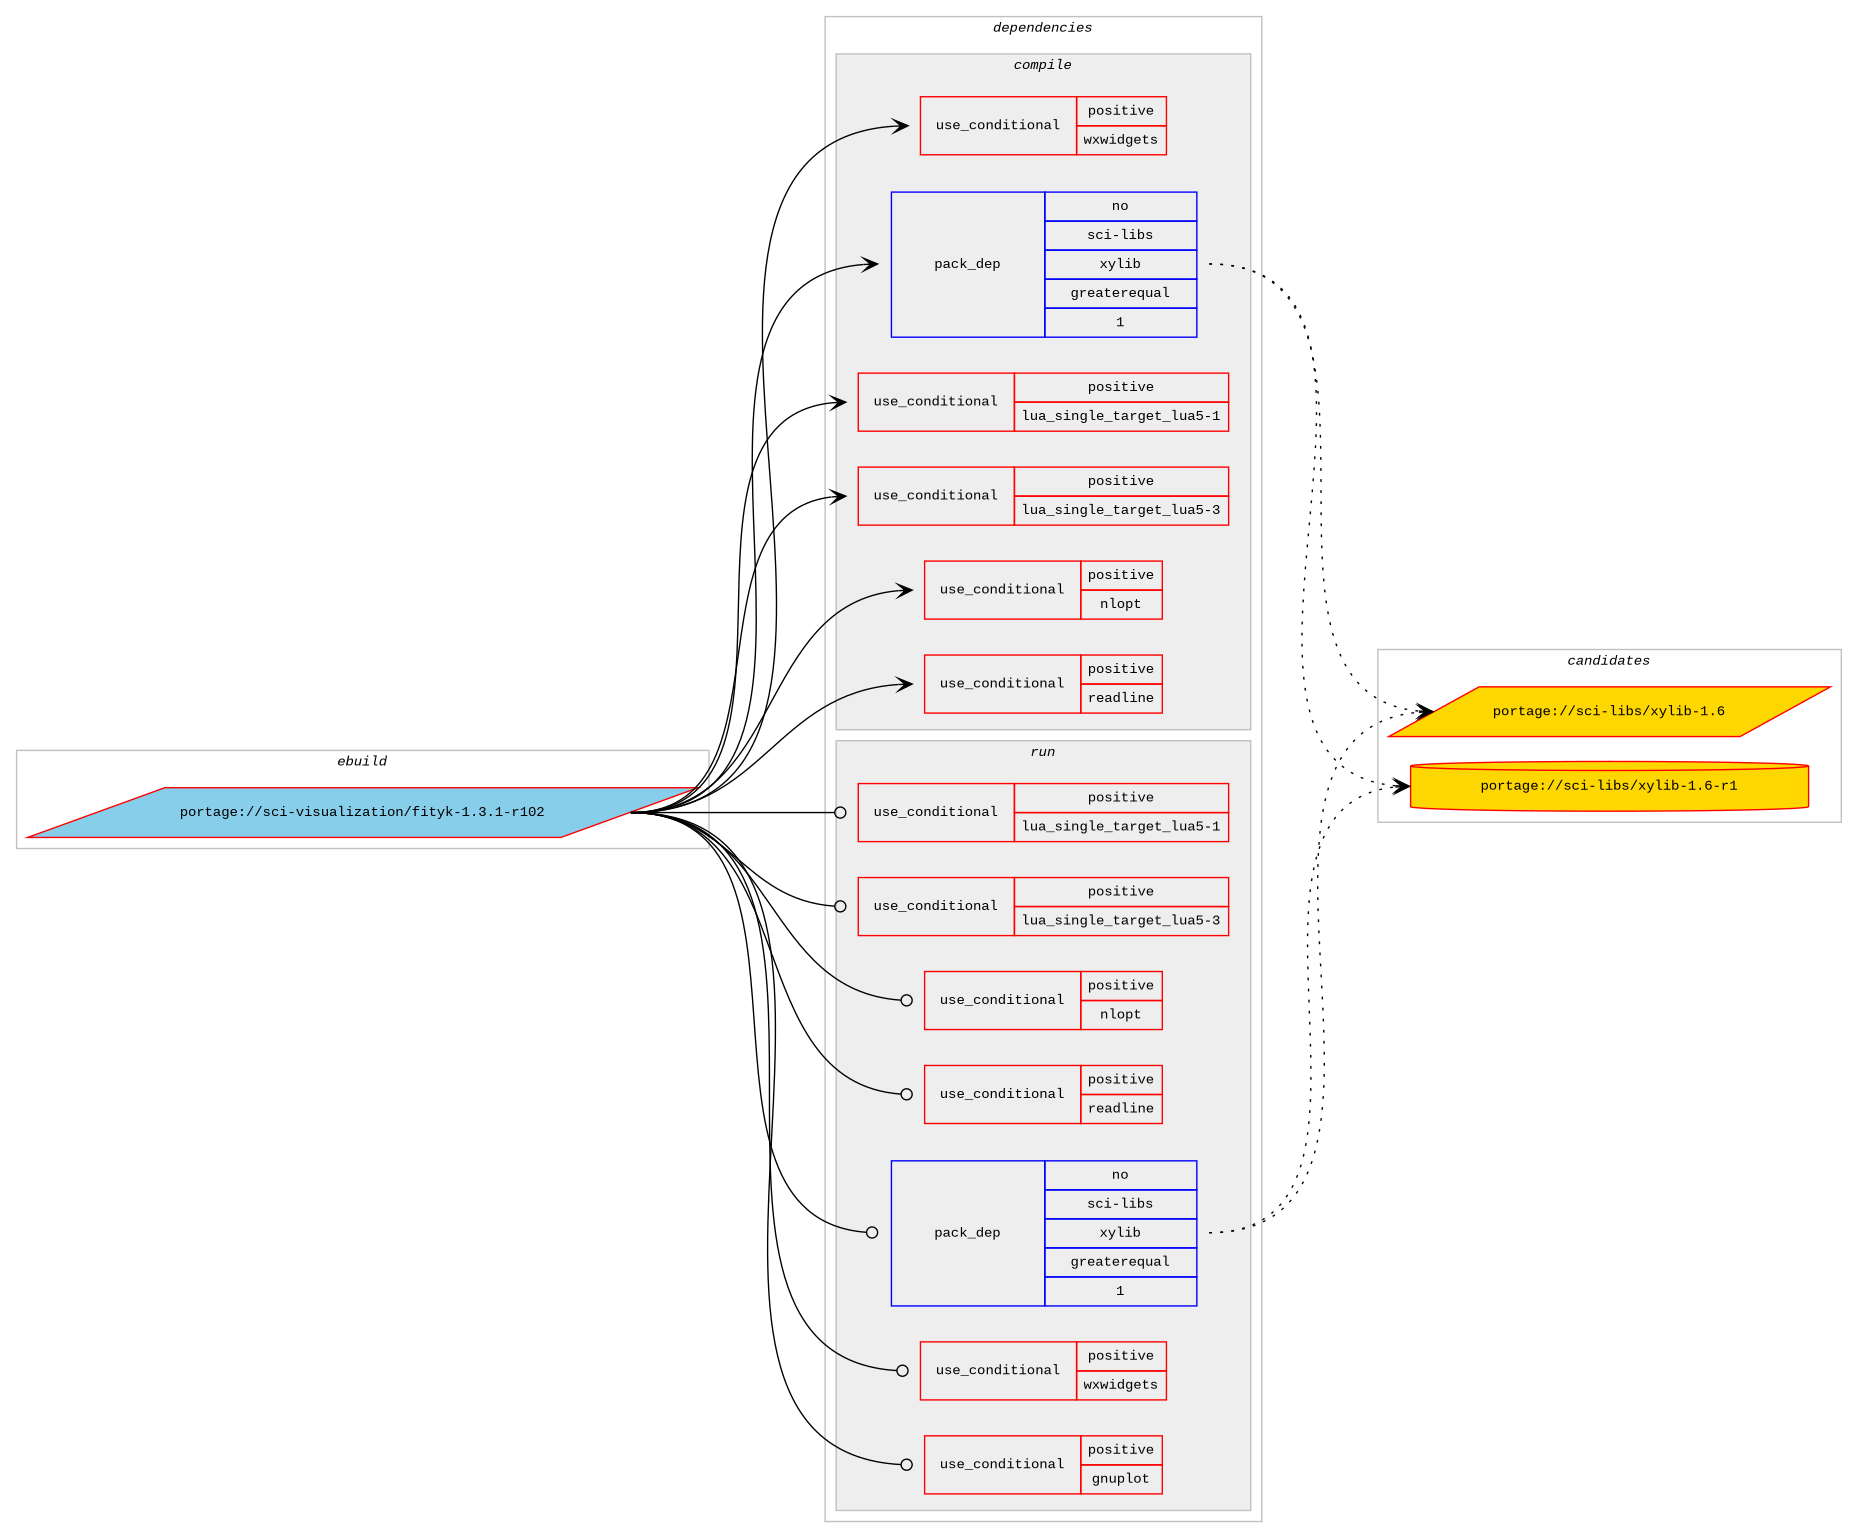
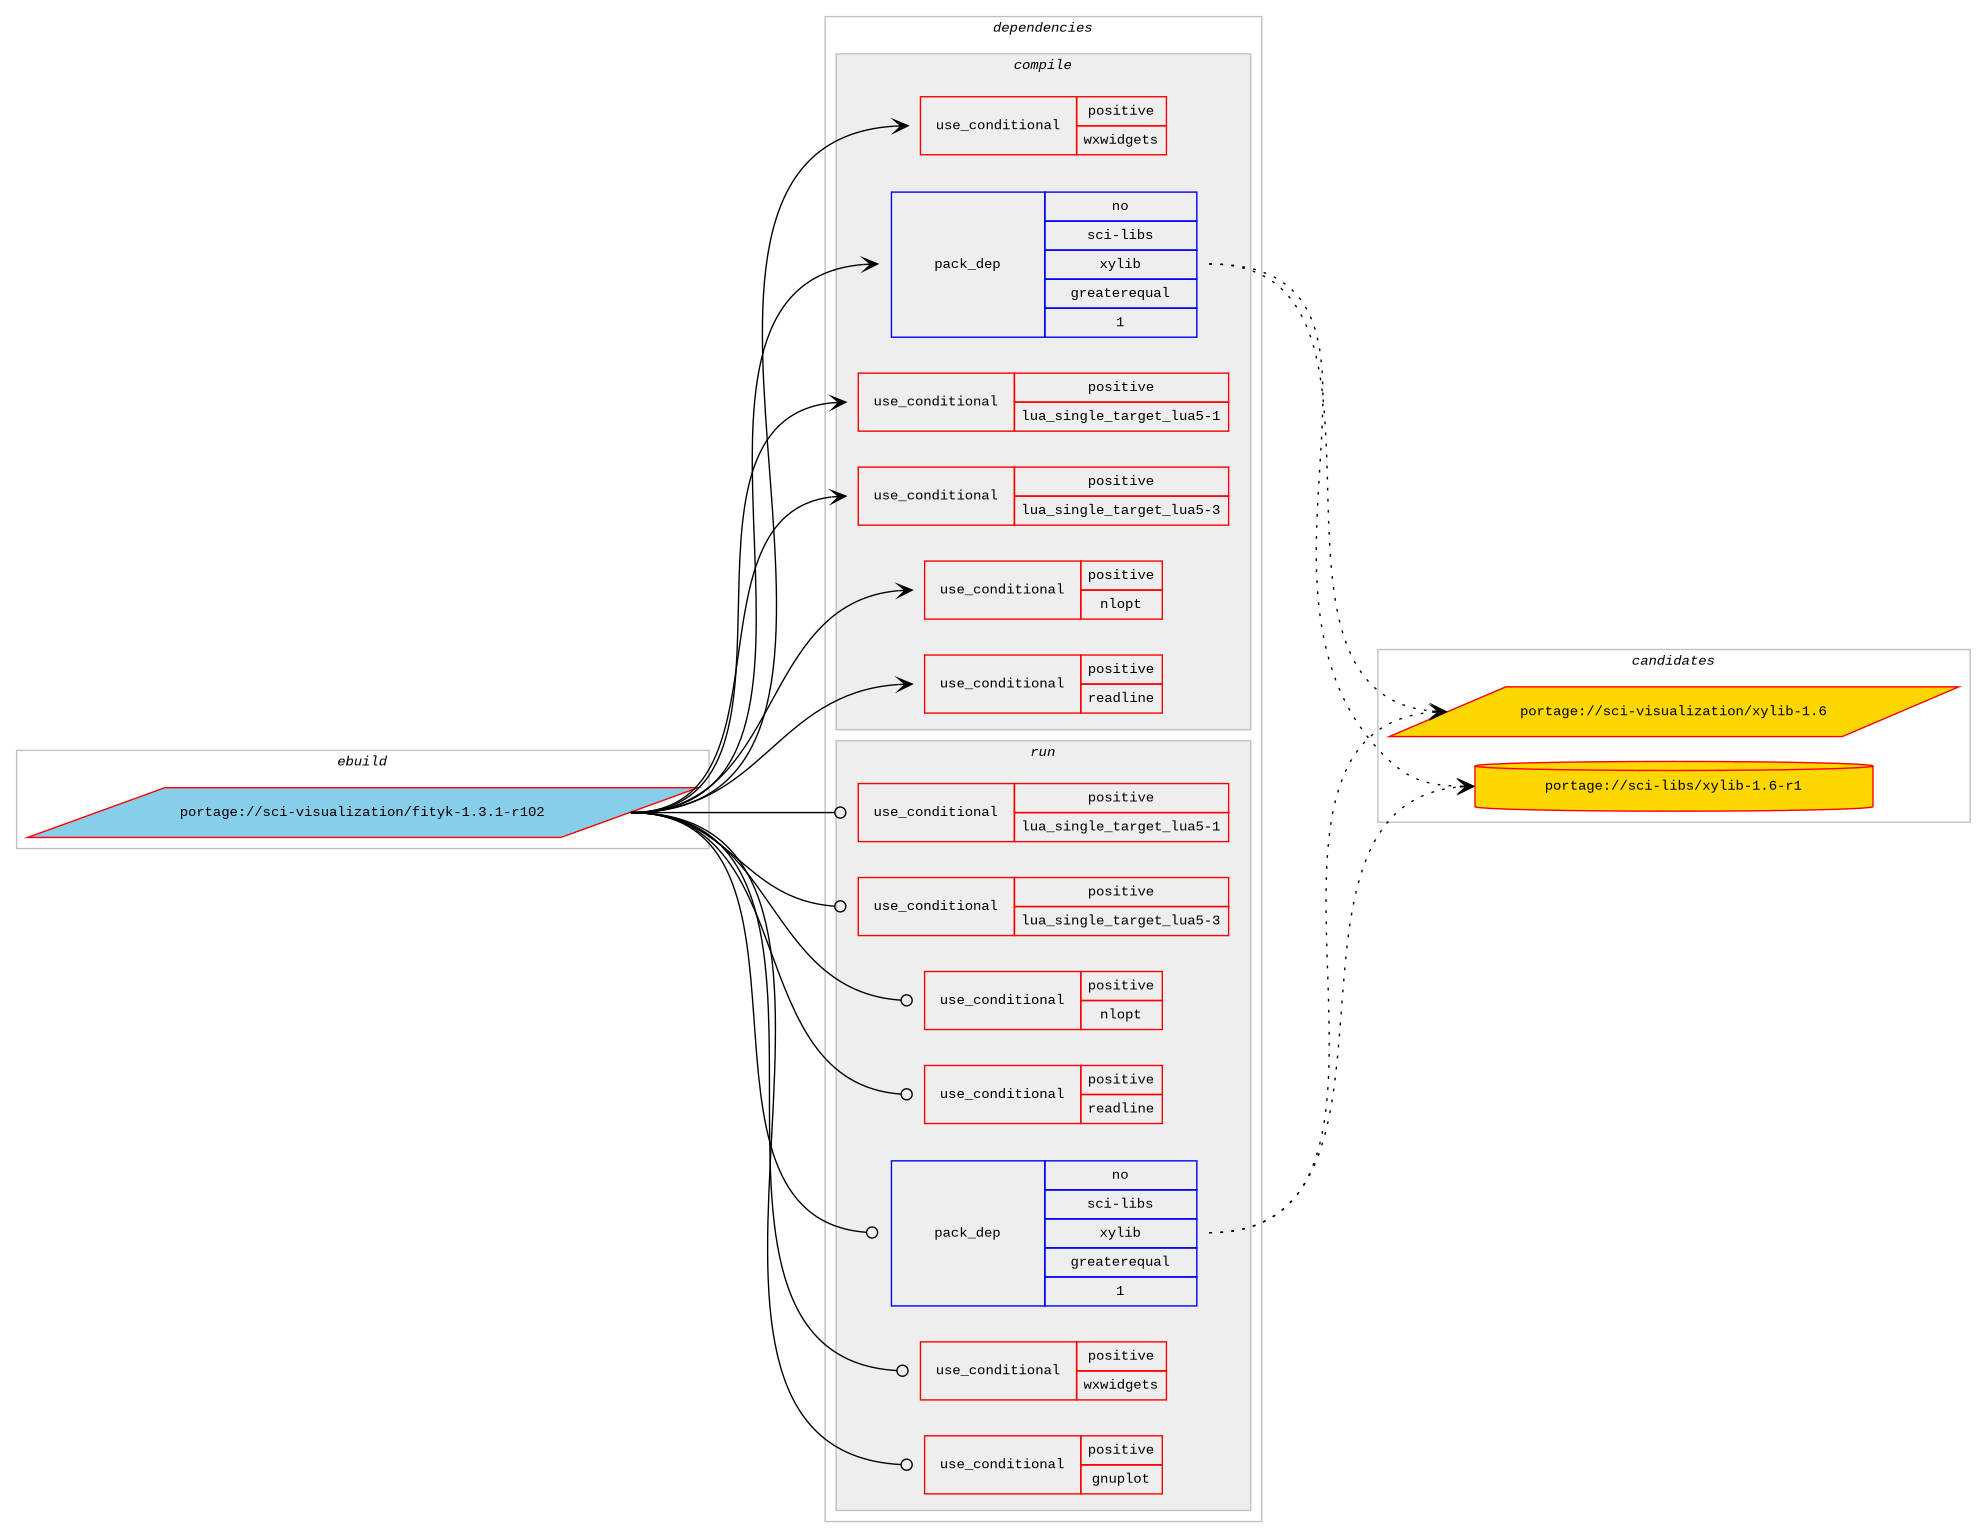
node "portage://sci-libs/xylib-1.6": label "portage://sci-libs/xylib-1.6" -> "portage://sci-visualization/xylib-1.6"
